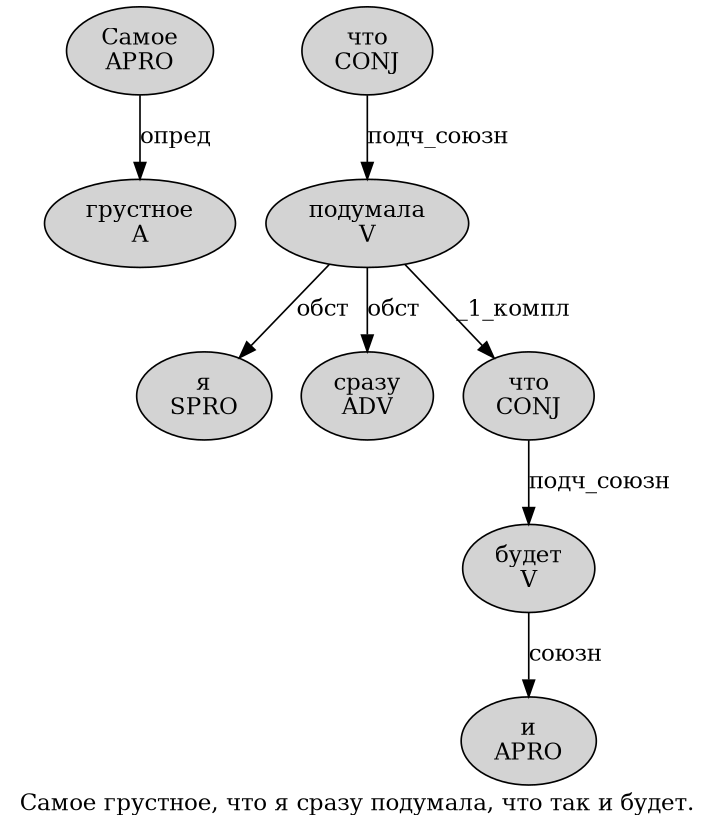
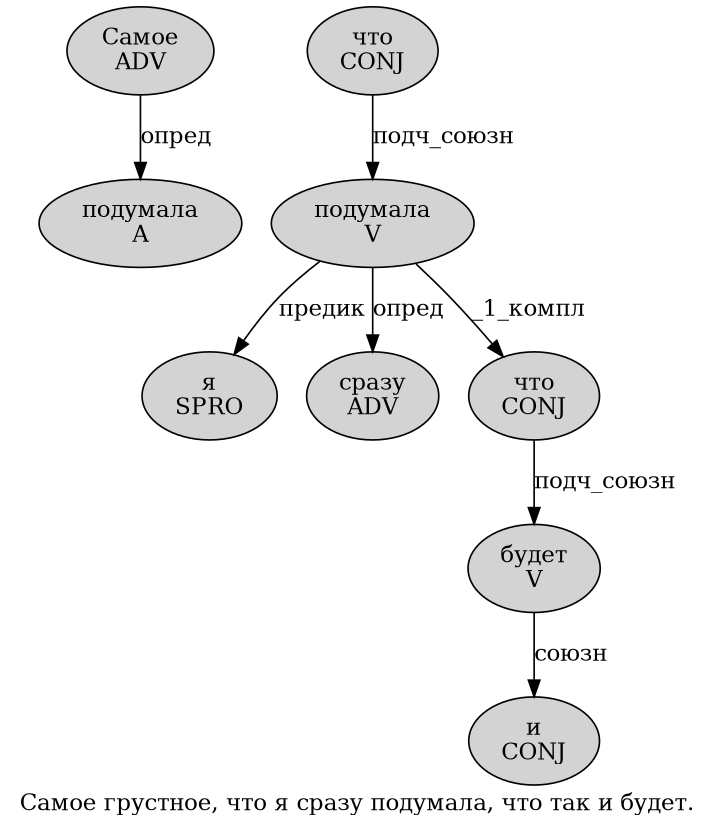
node "Самое APRO": label "Самое APRO" -> "Самое ADV"
node "грустное A": label "грустное A" -> "подумала A"
edge "подумала V" -> "я SPRO": label "обст" -> "предик"
edge "подумала V" -> "сразу ADV": label "обст" -> "опред"
node "и APRO": label "и APRO" -> "и CONJ"
